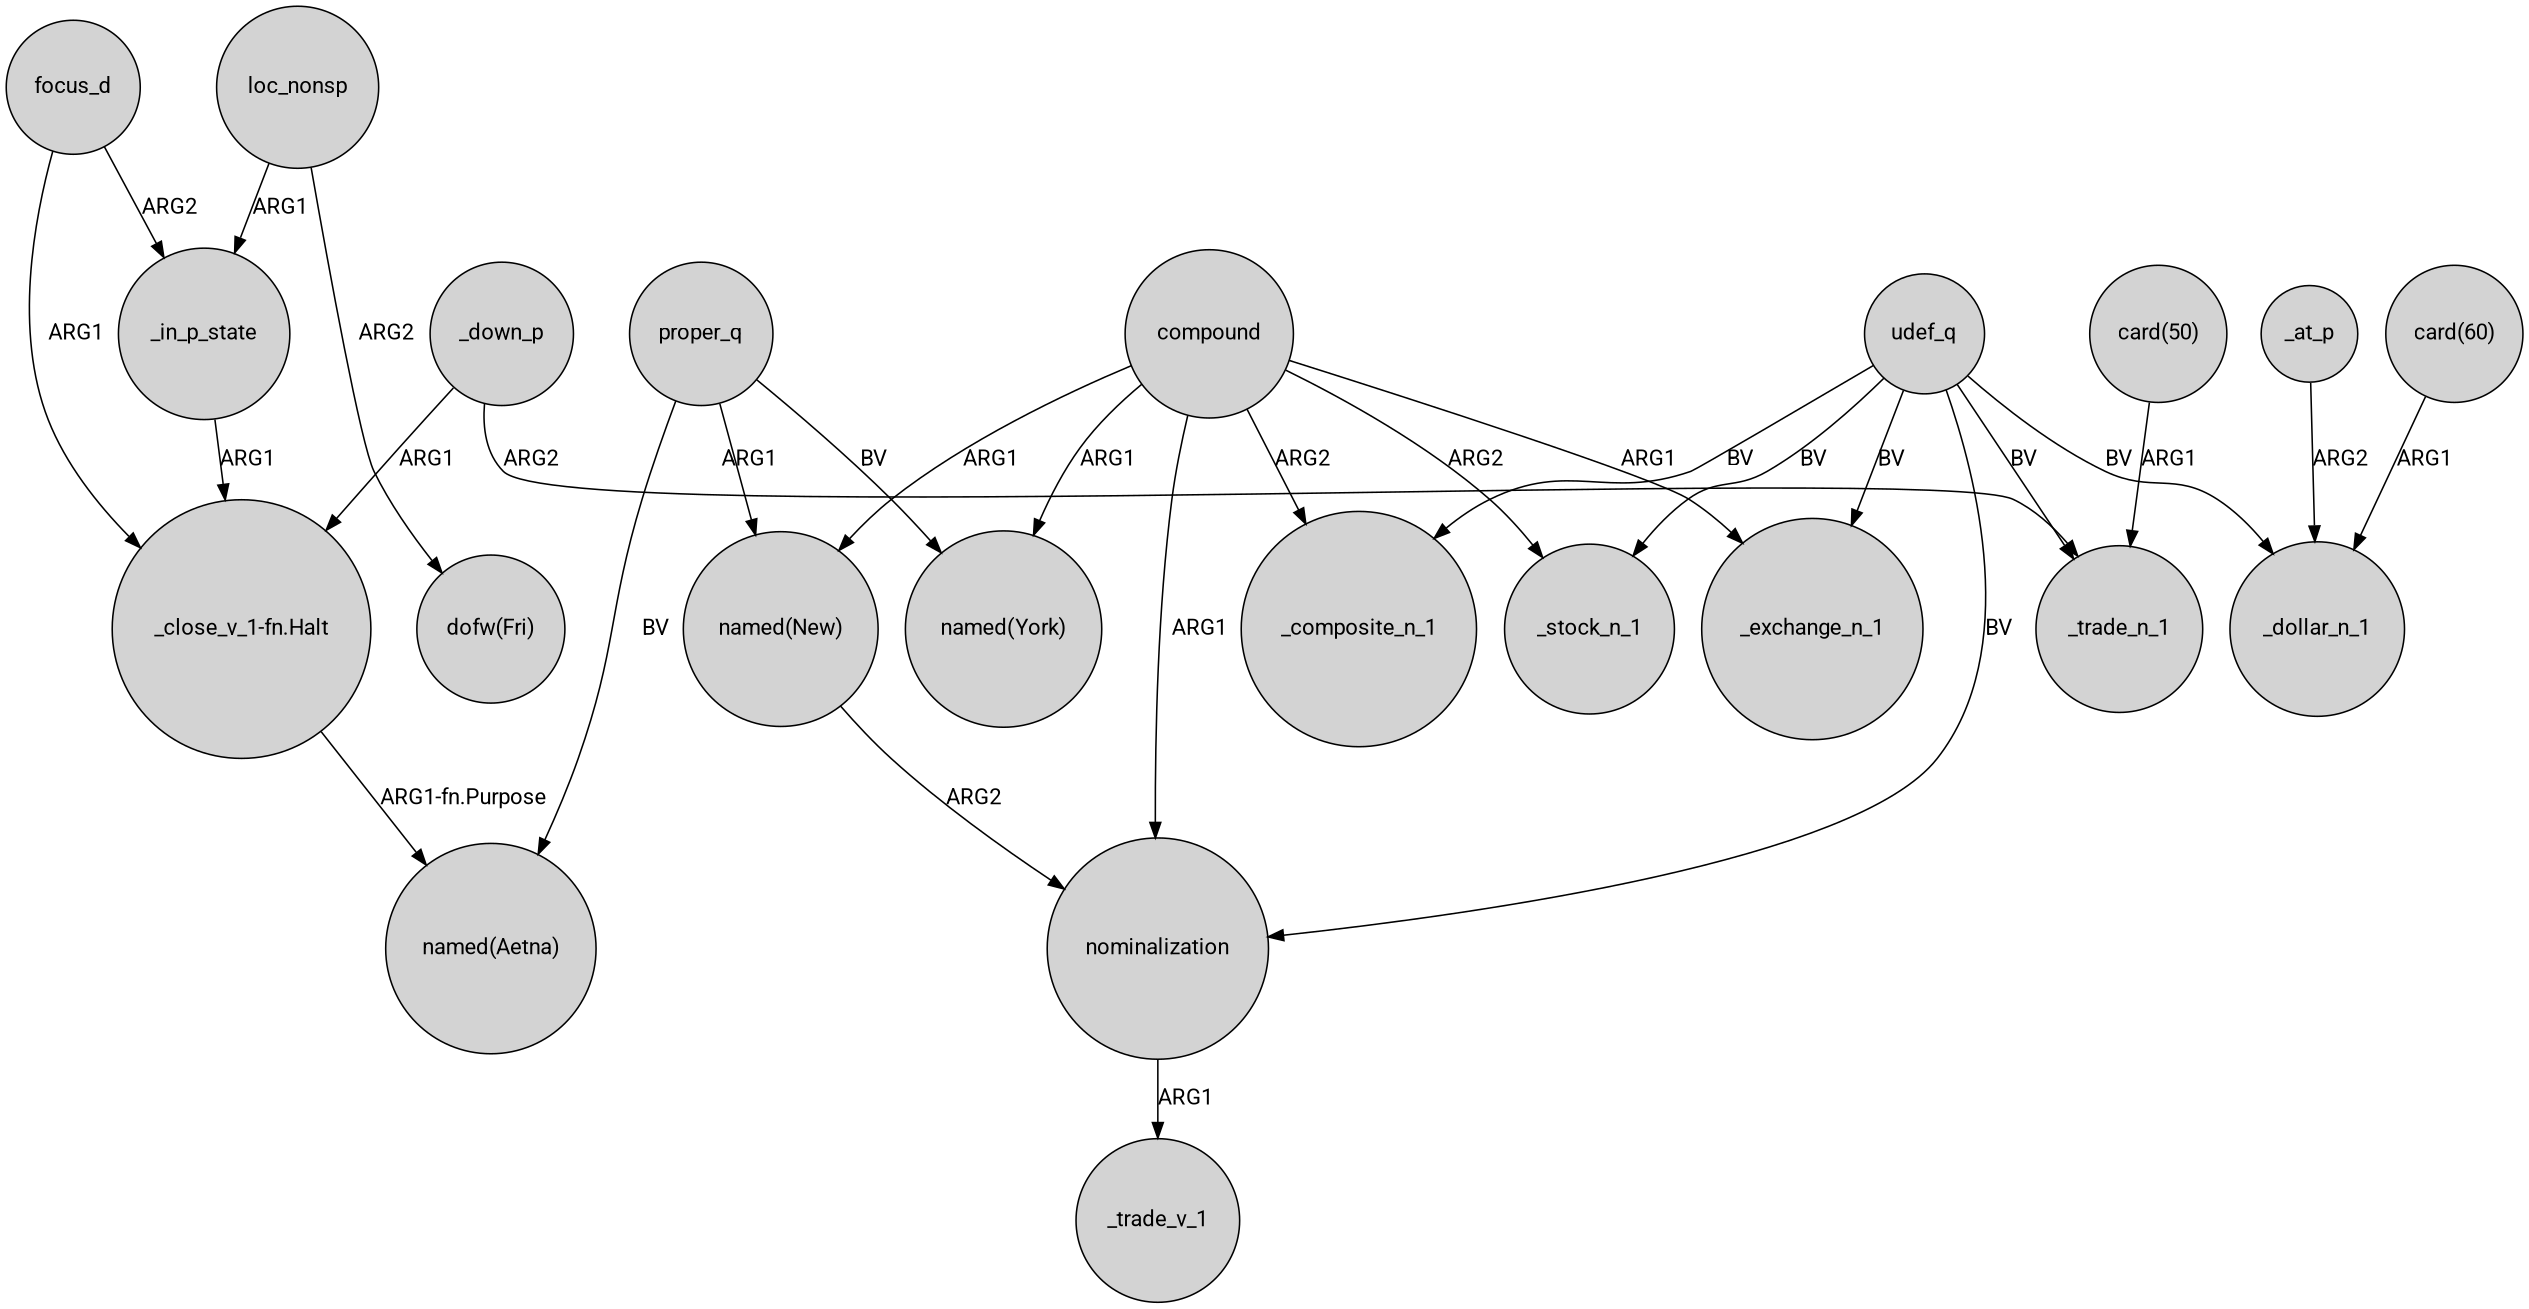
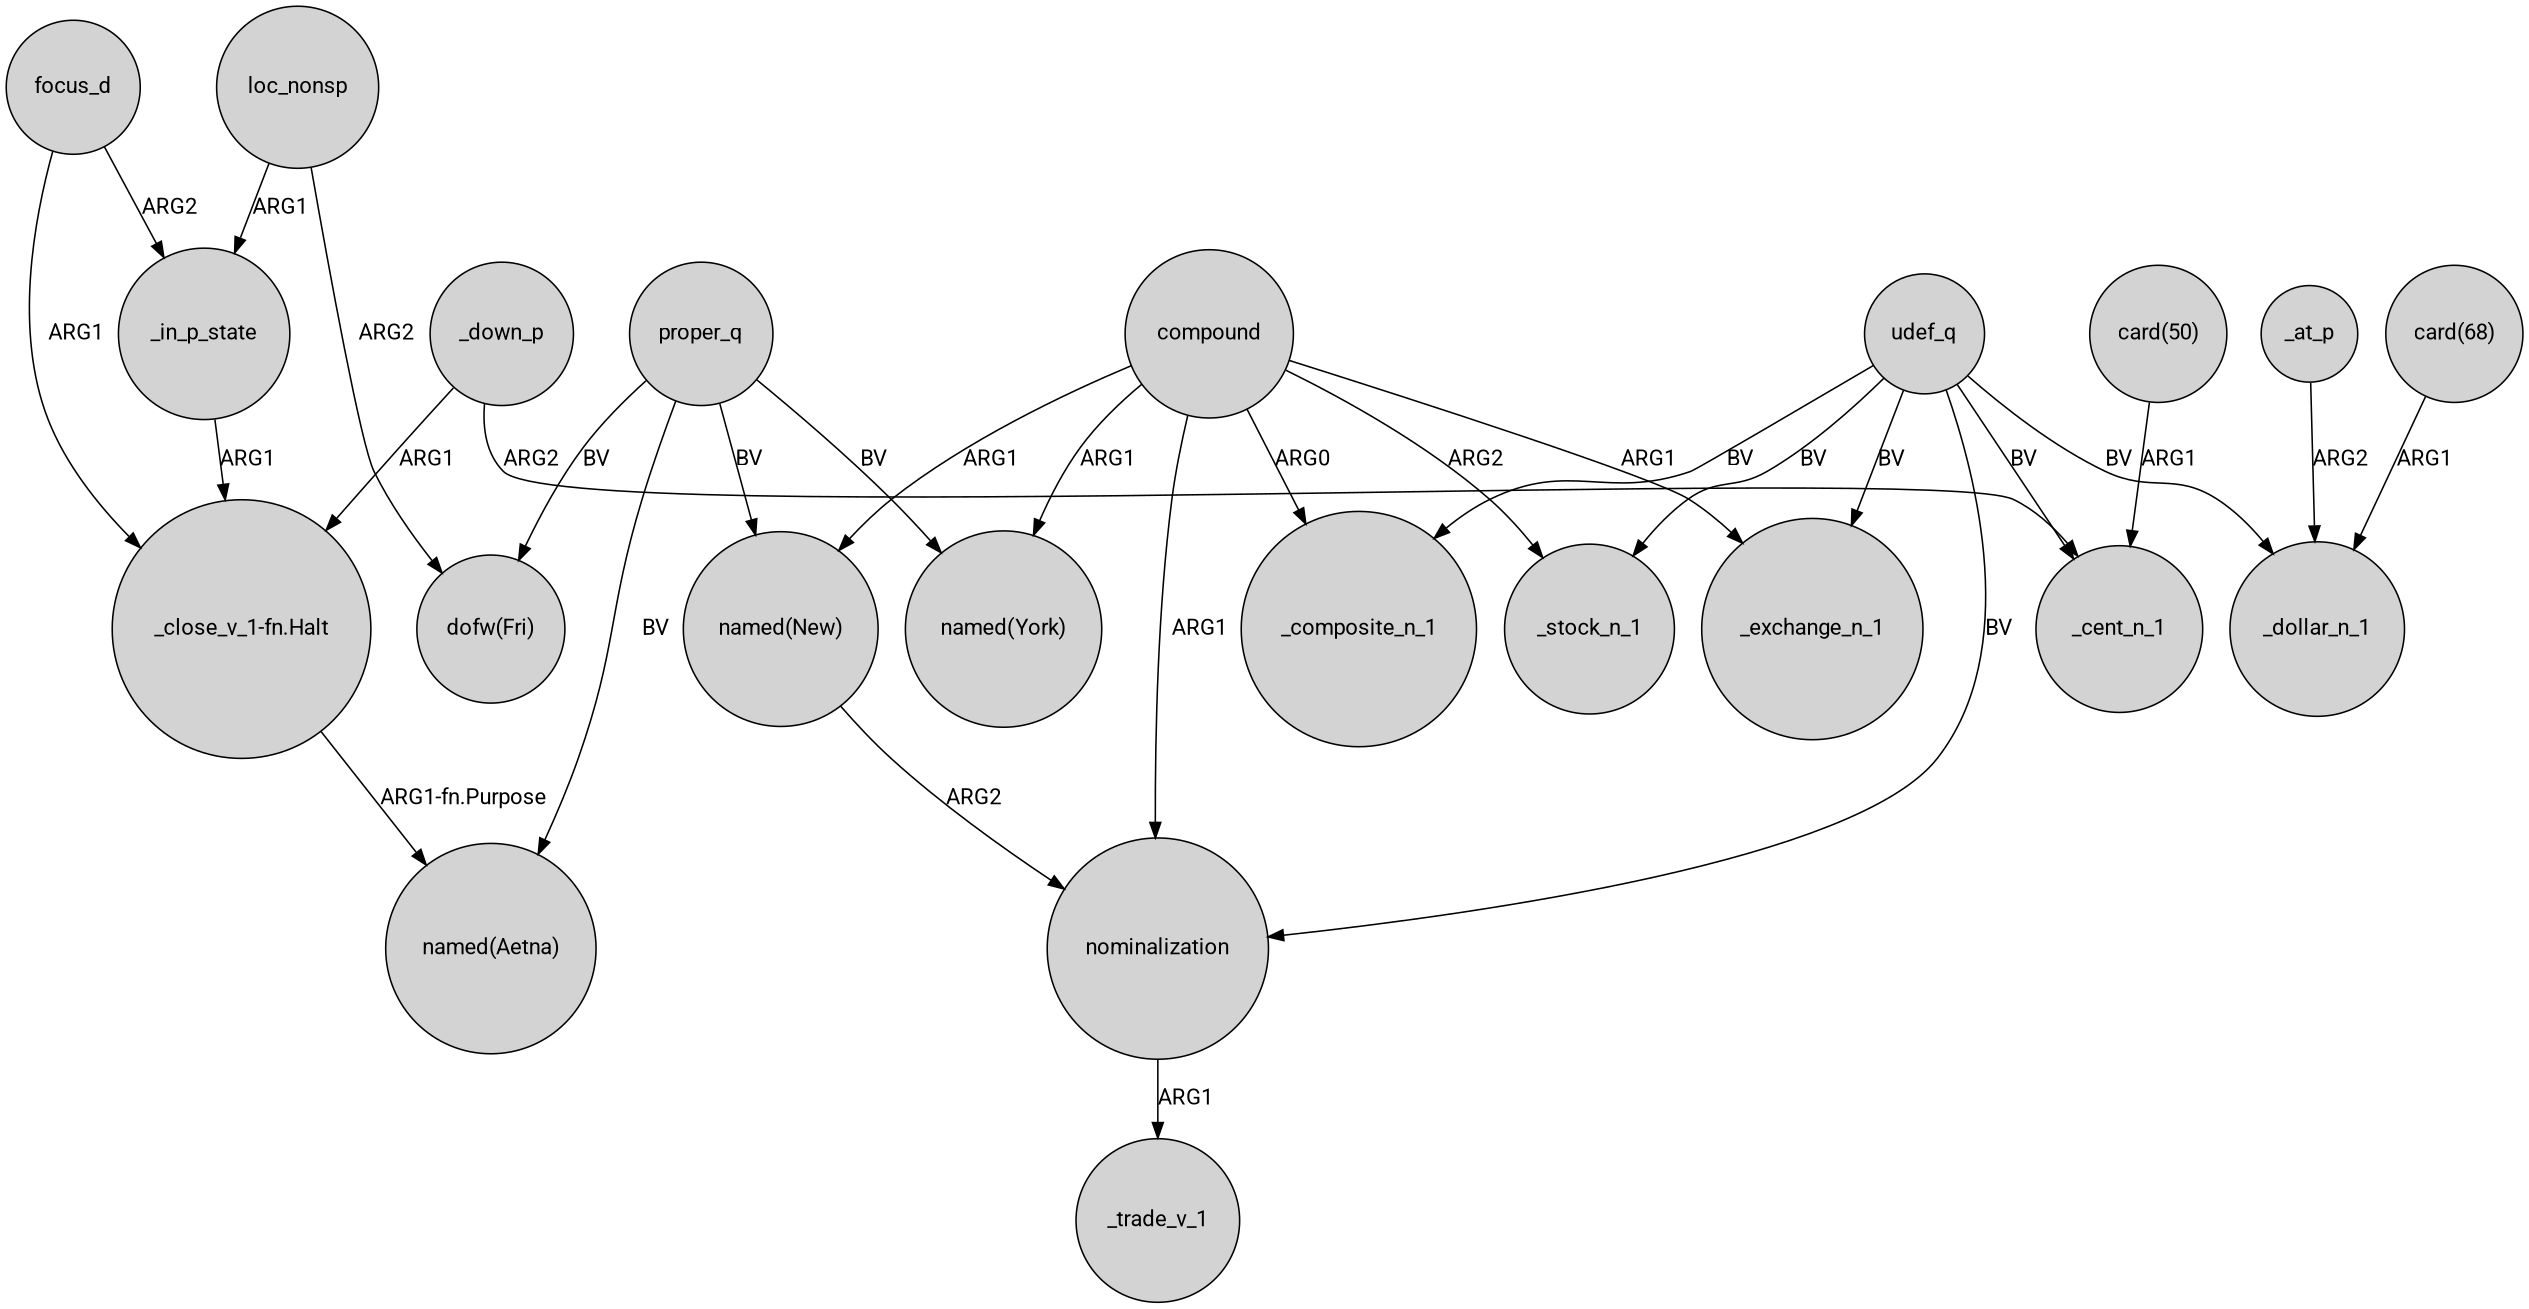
node "card(60)": label "card(60)" -> "card(68)"
edge "proper_q" -> "dofw(Fri)": added, label "BV"
edge "proper_q" -> "named(New)": label "ARG1" -> "BV"
edge "compound" -> "_composite_n_1": label "ARG2" -> "ARG0"
node "_trade_n_1": label "_trade_n_1" -> "_cent_n_1"
